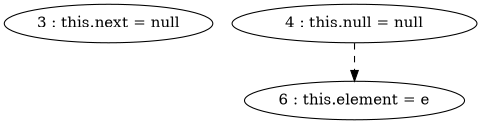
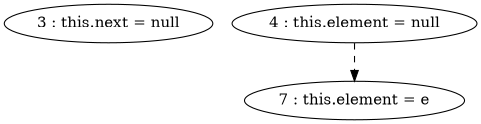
node "4 : this.null = null": label "4 : this.null = null" -> "4 : this.element = null"
node "6 : this.element = e": label "6 : this.element = e" -> "7 : this.element = e"
